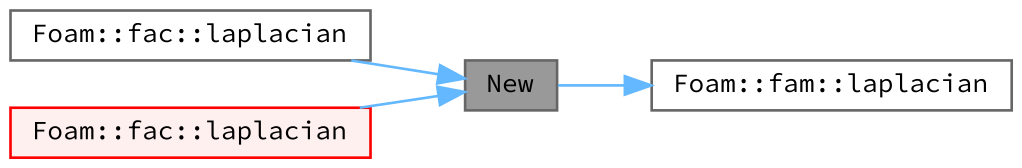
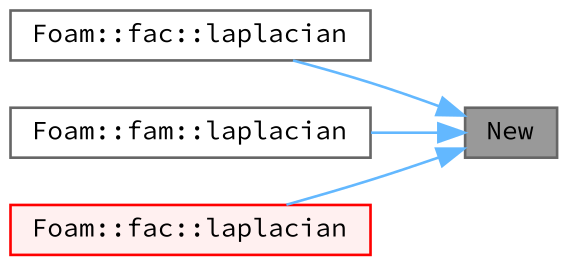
edge "New" -> "Foam::fam::laplacian": reversed
